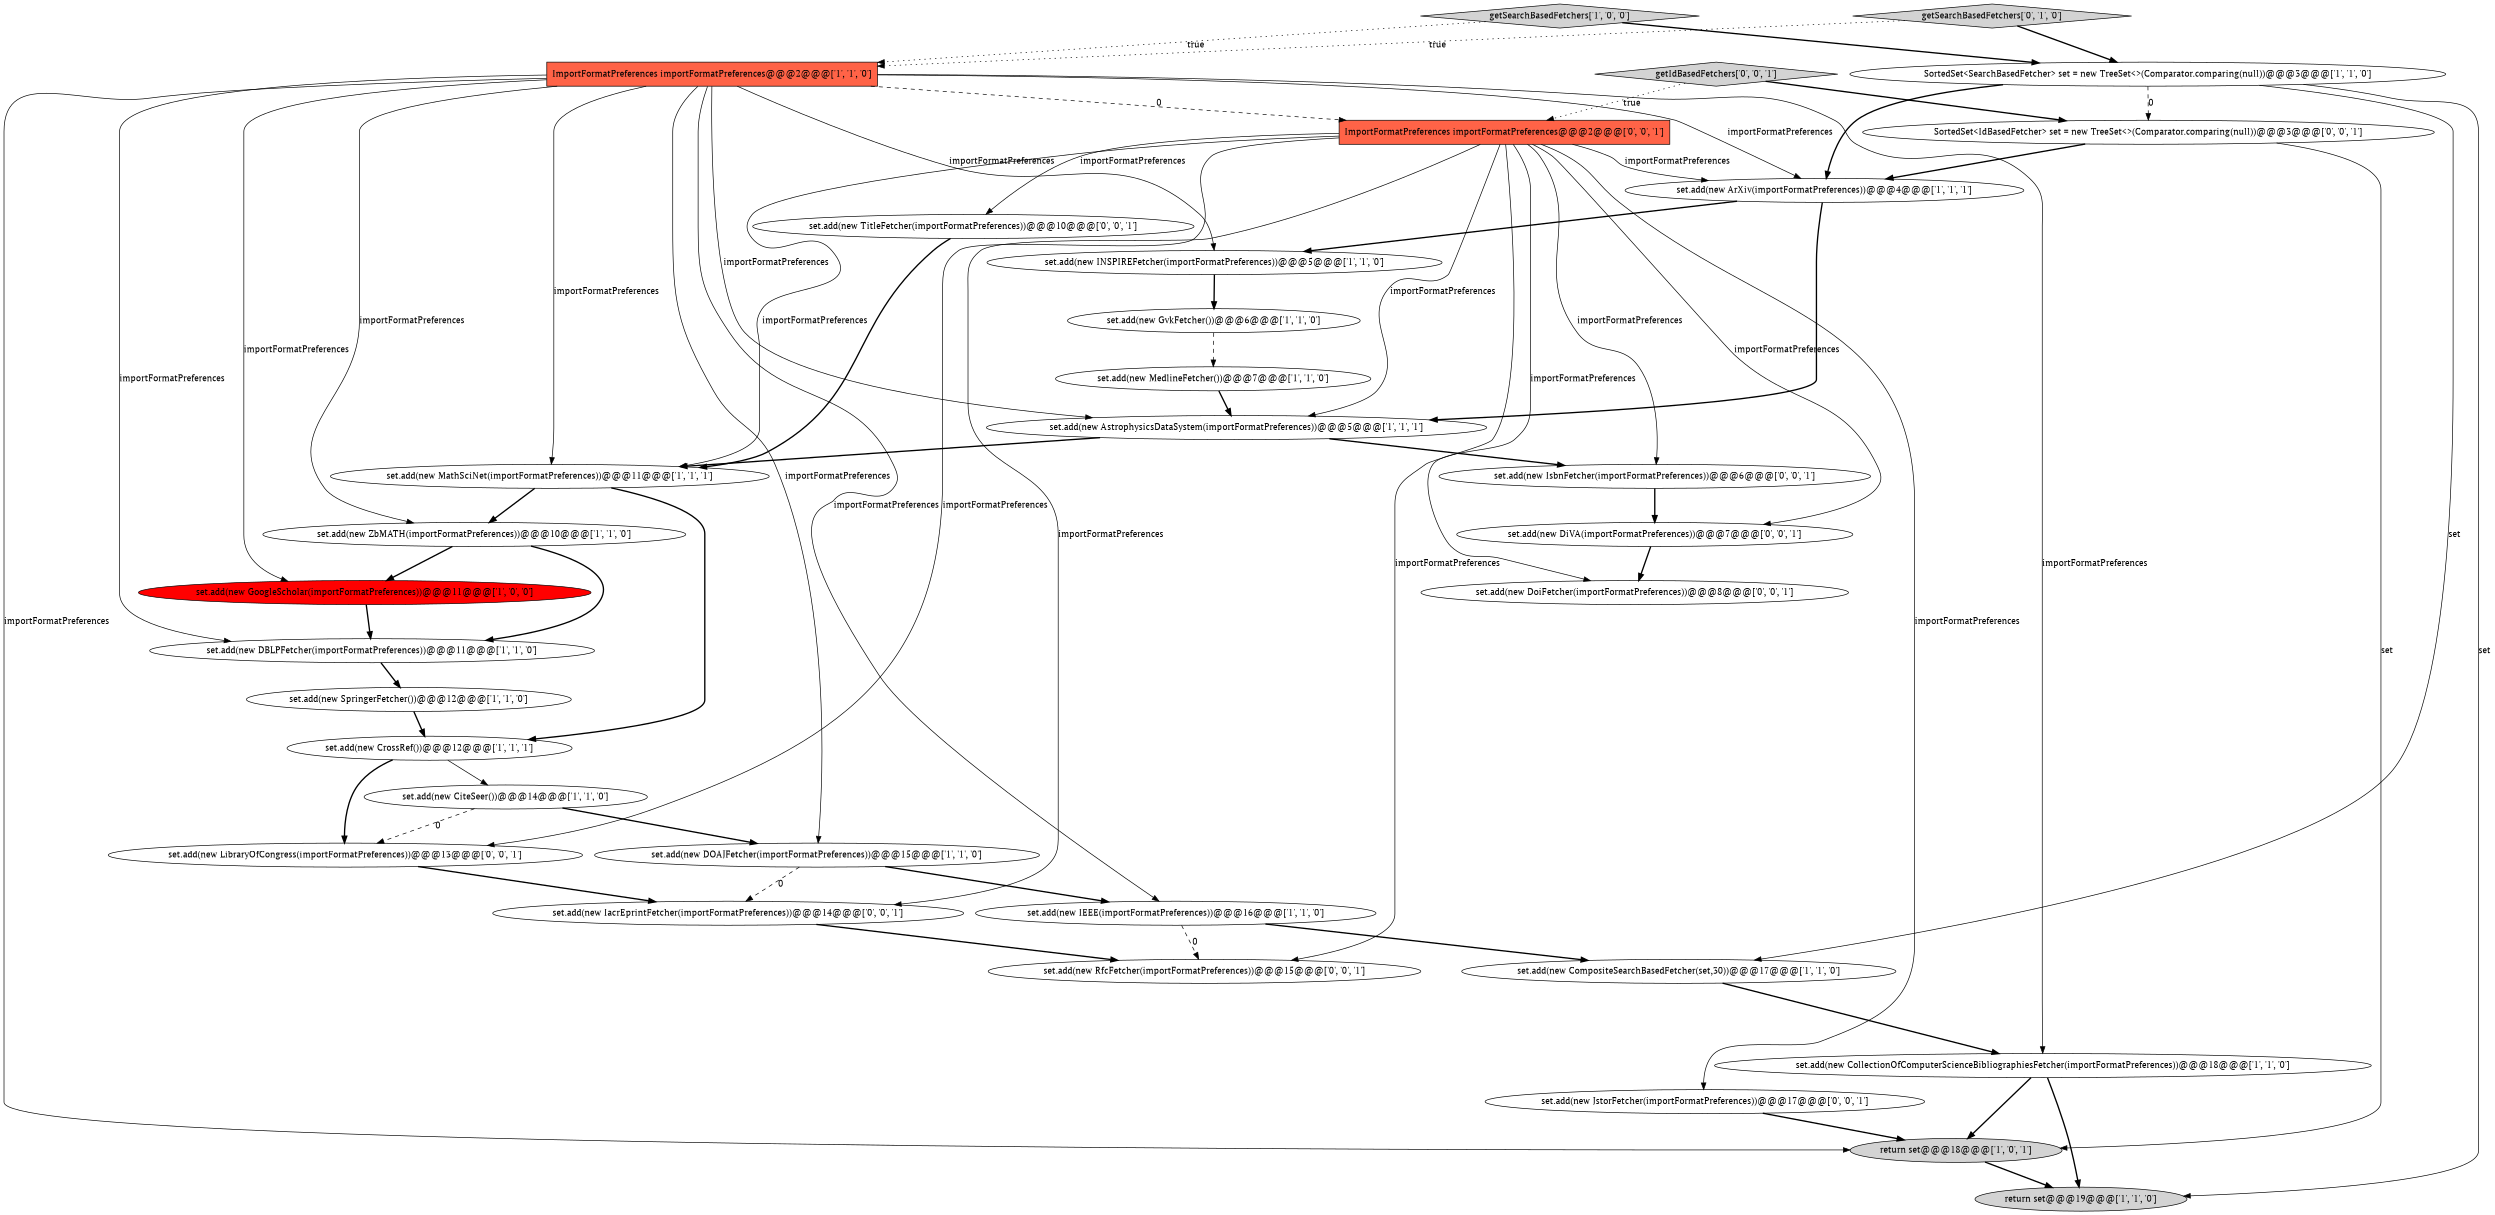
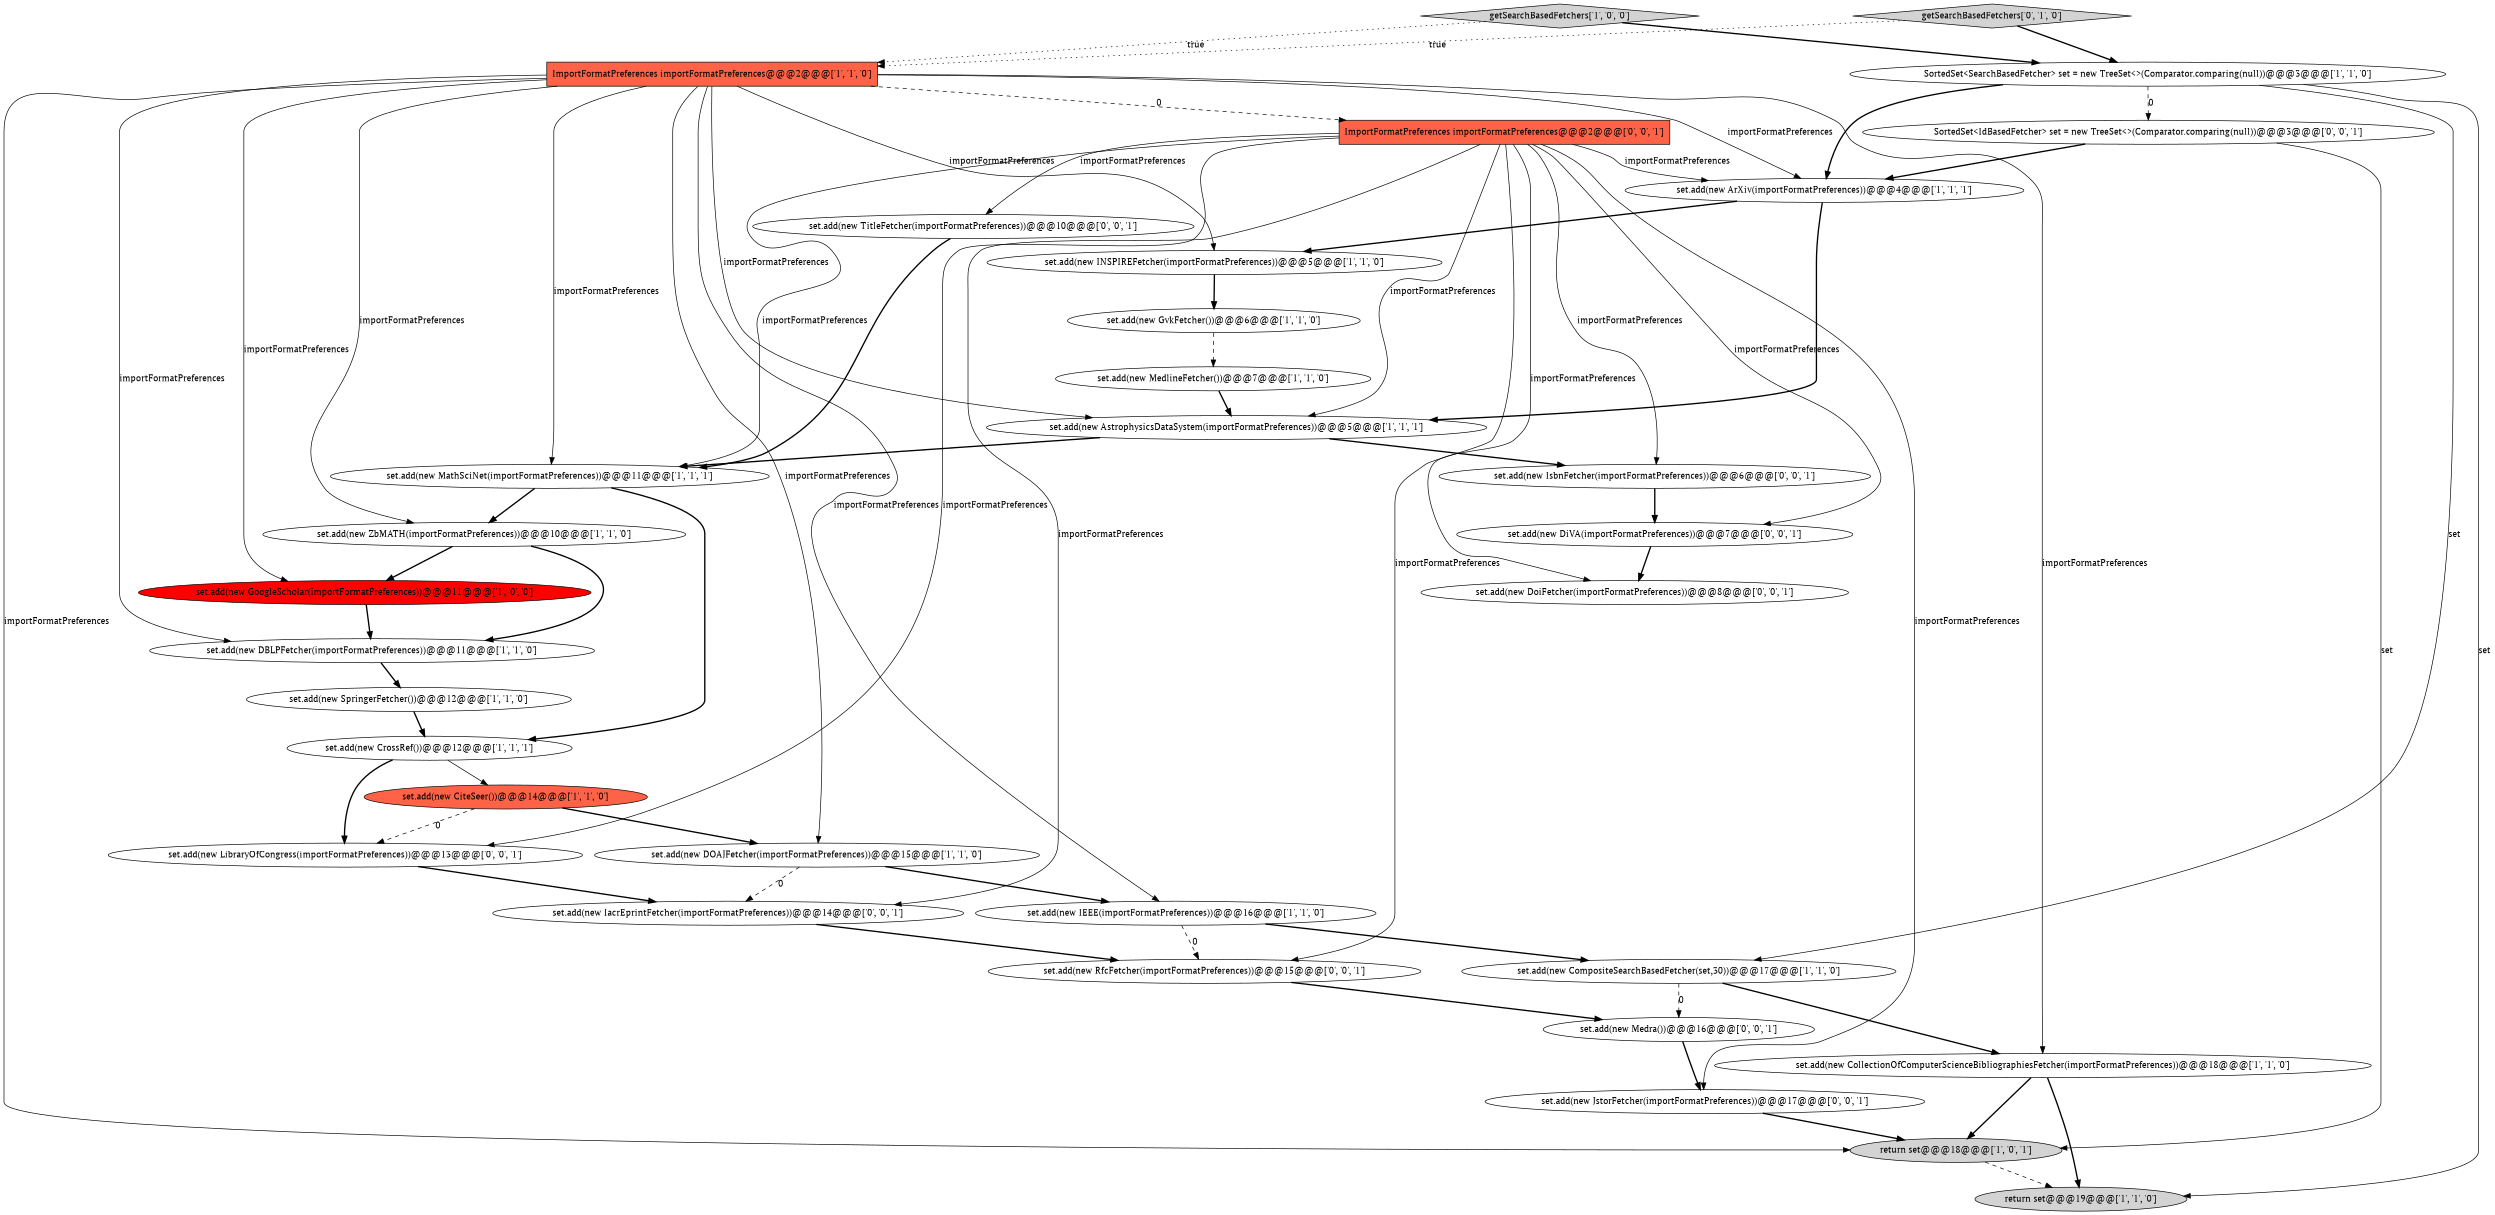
node "getIdBasedFetchers['0', '0', '1']": removed
node "set.add(new CiteSeer())@@@14@@@['1', '1', '0']": fillcolor white -> tomato
node "set.add(new Medra())@@@16@@@['0', '0', '1']": added
edge "return set@@@18@@@['1', '0', '1']" -> "return set@@@19@@@['1', '1', '0']": style bold -> dashed
